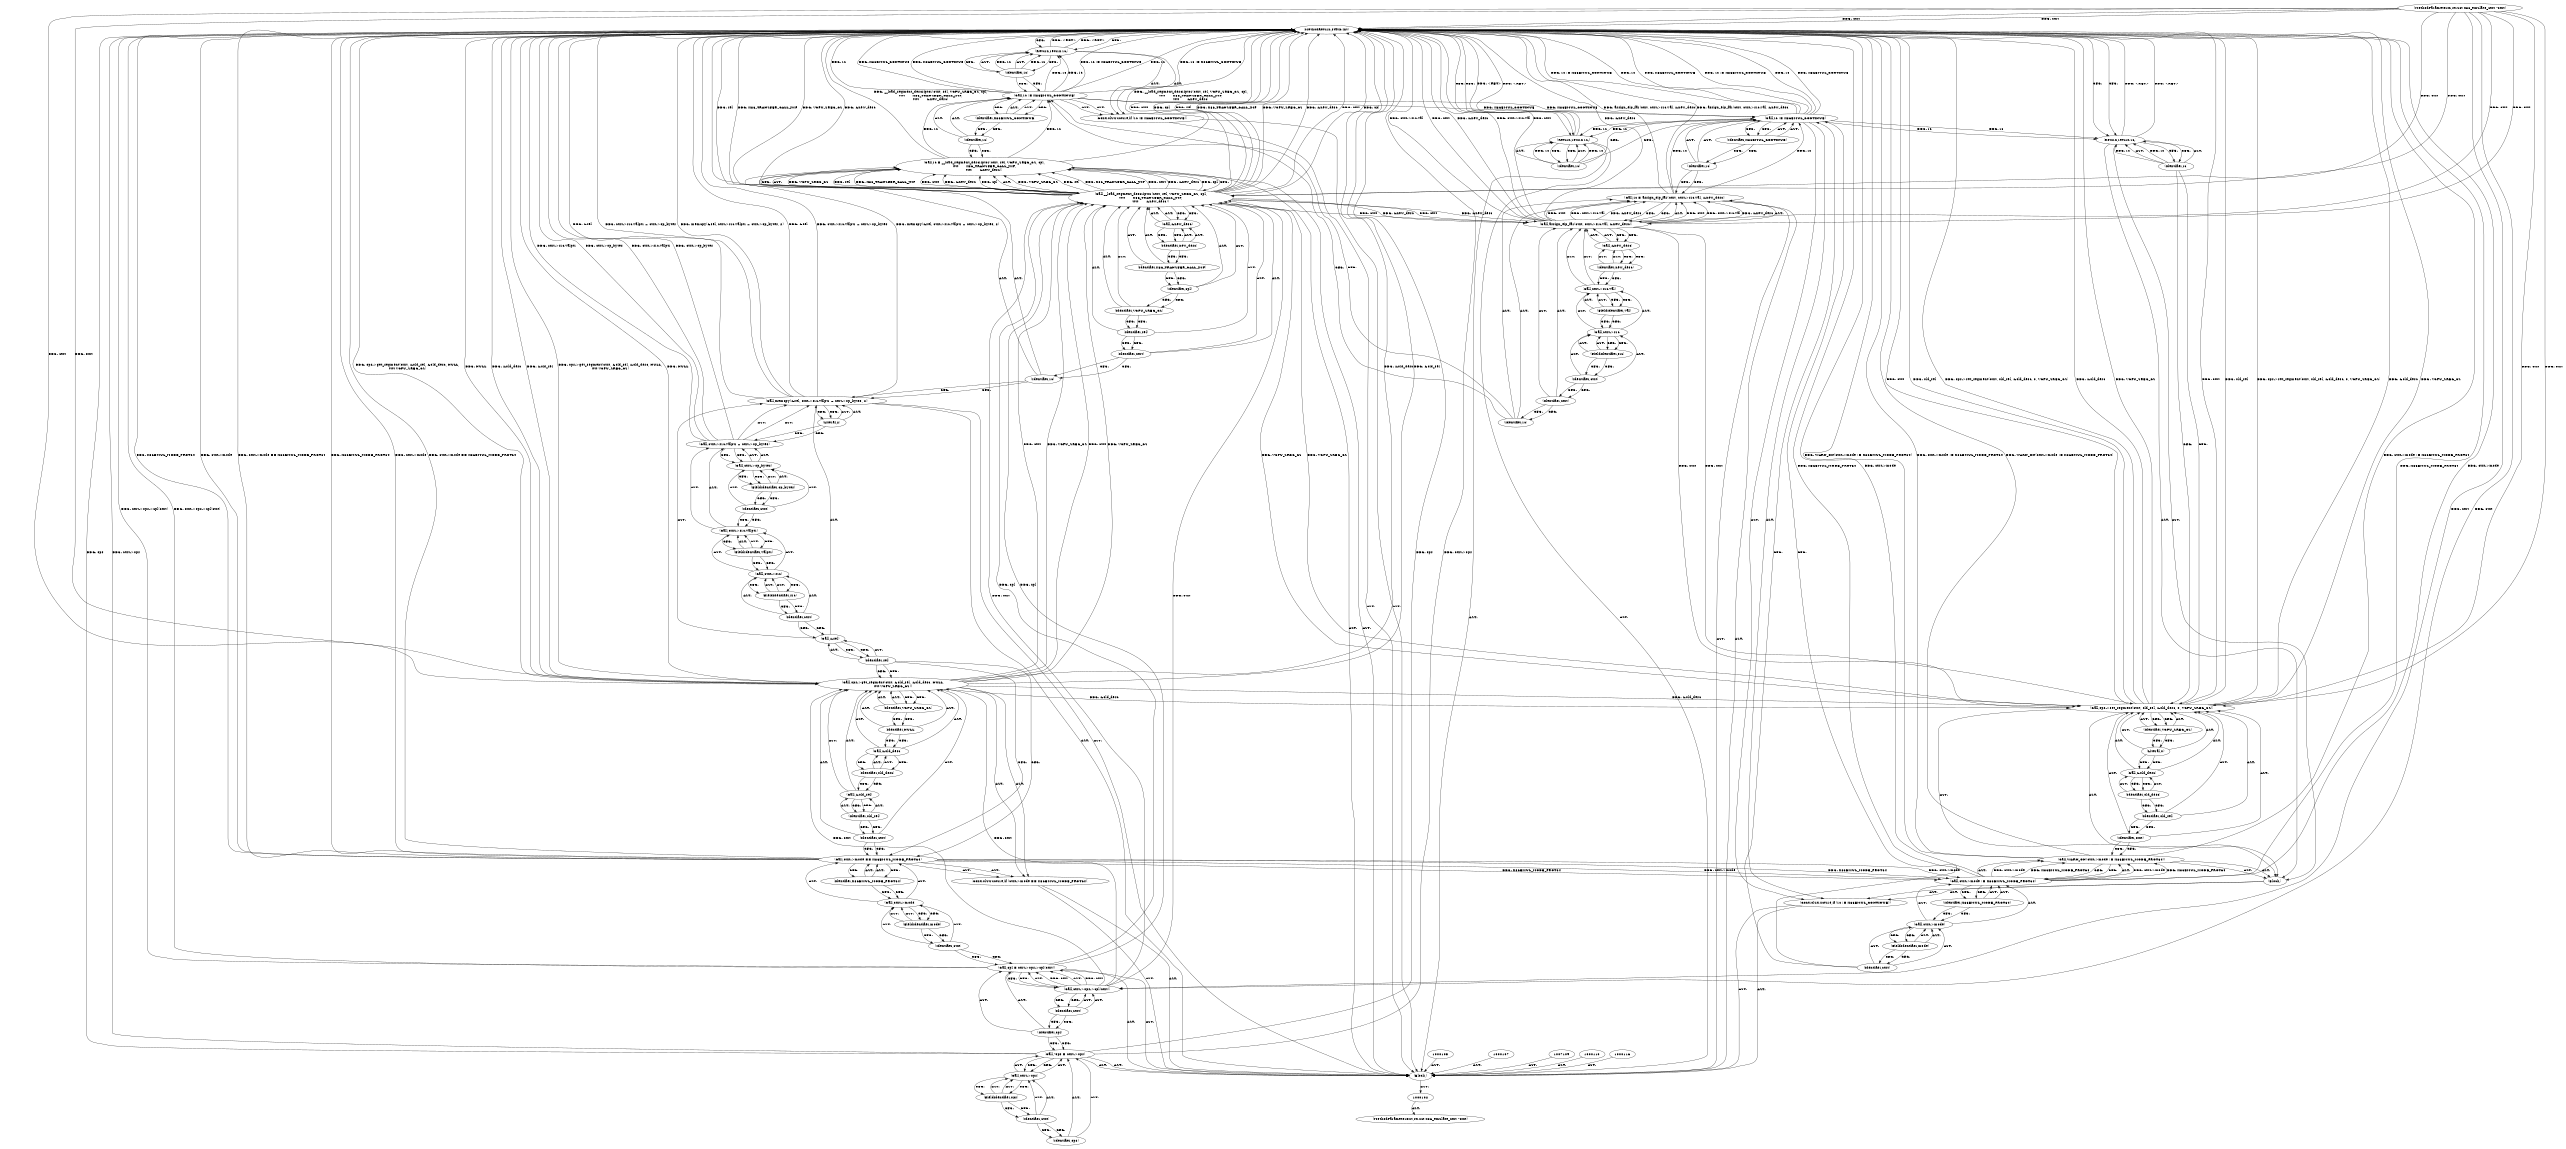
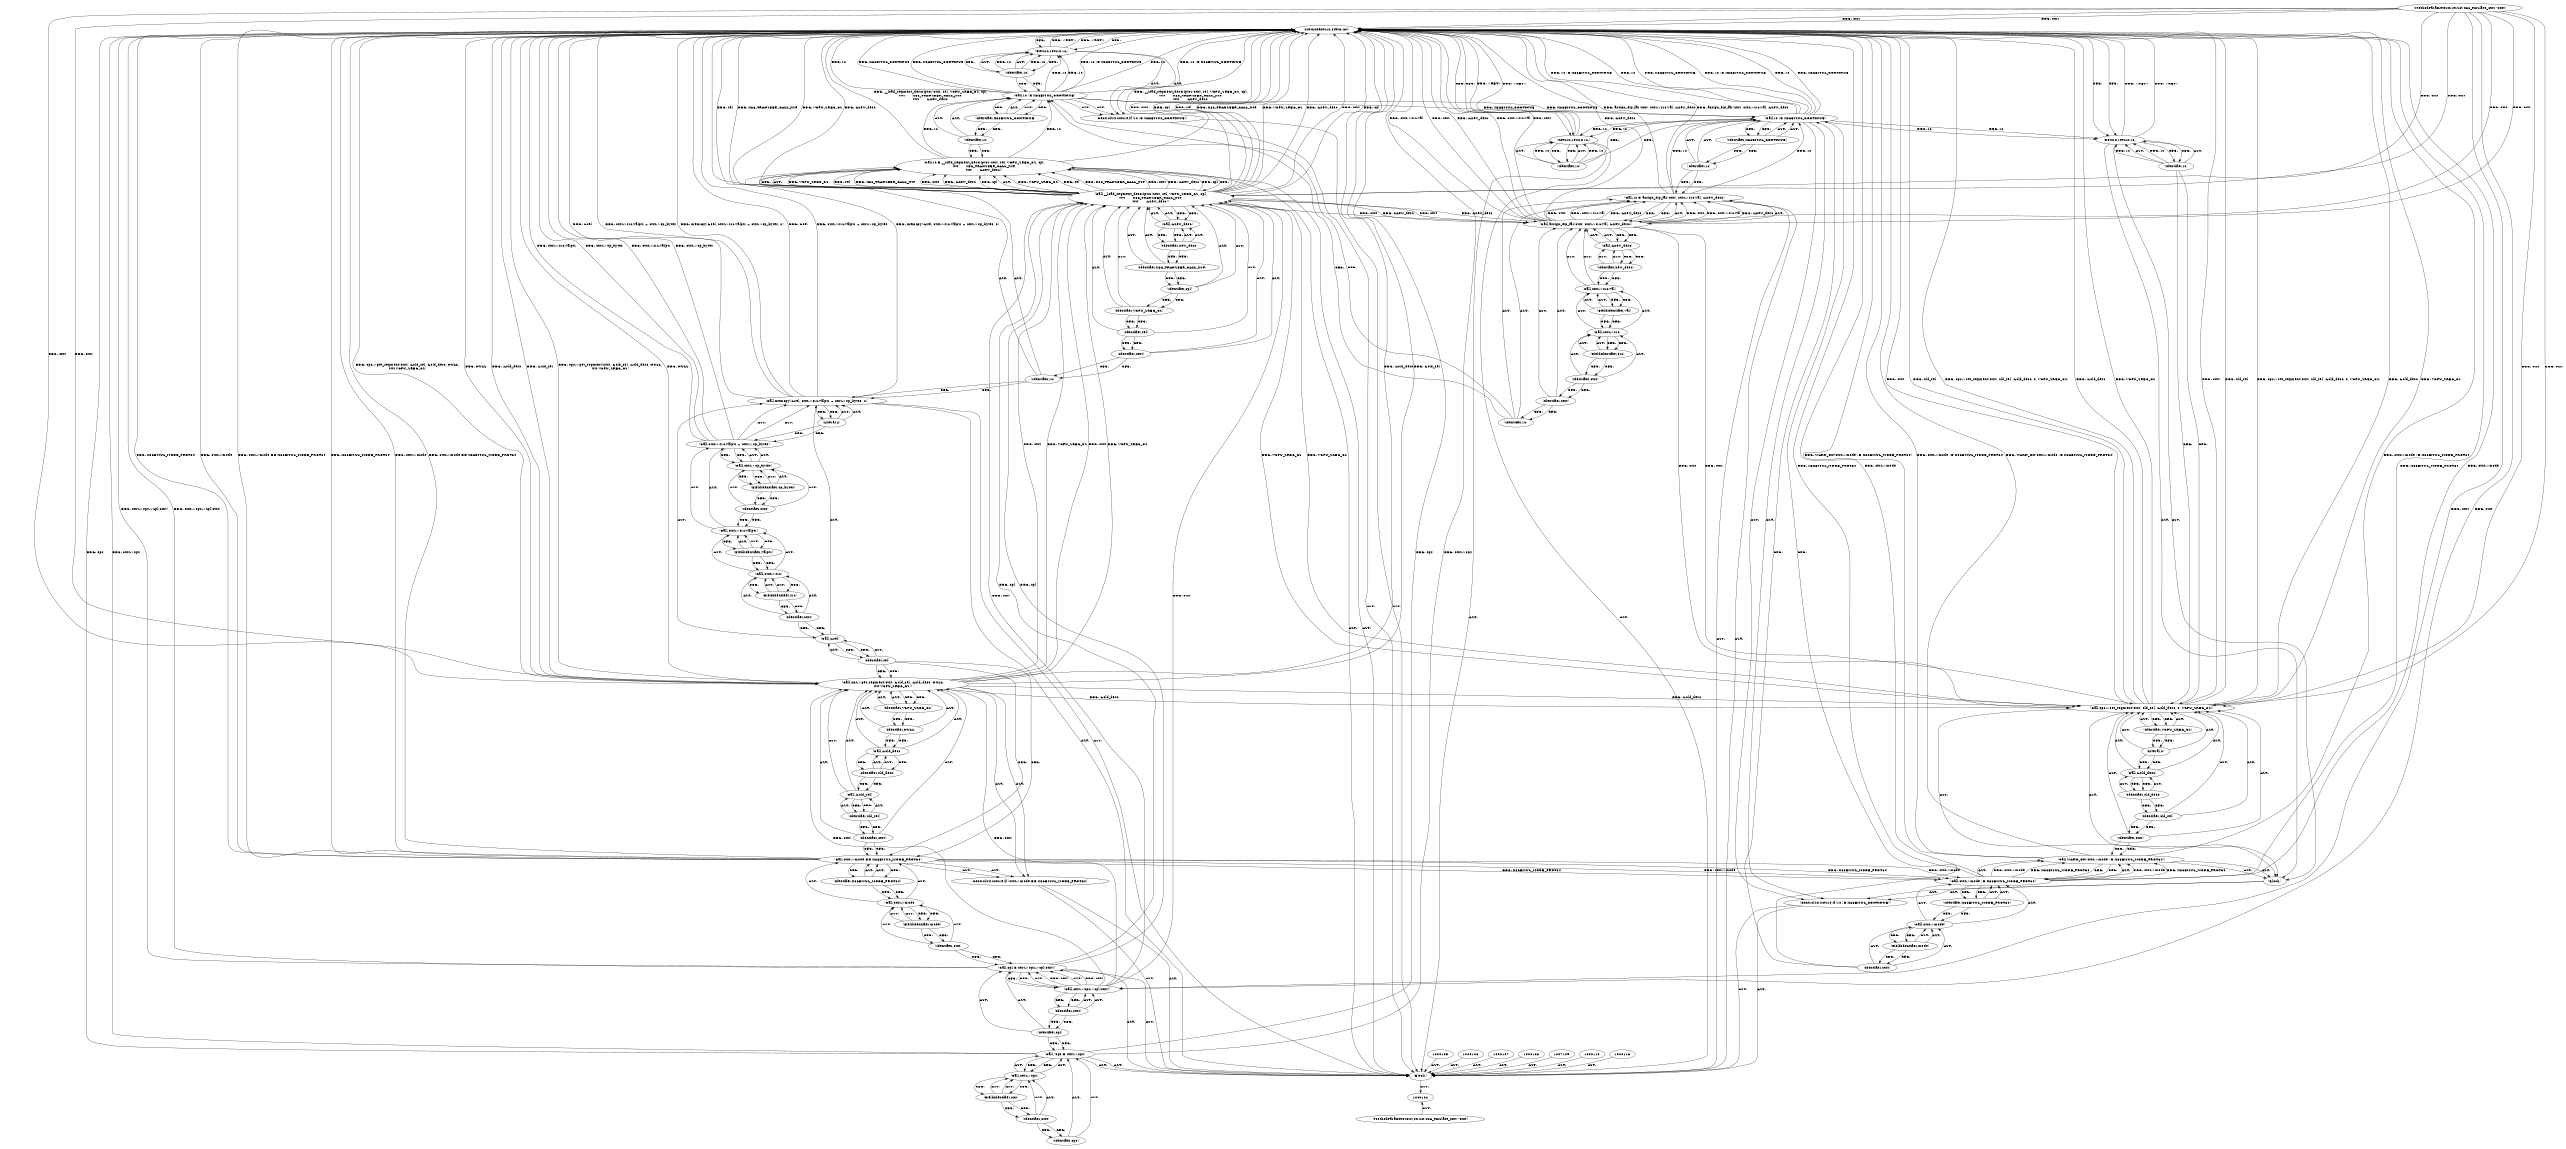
node "1000106": added
node "1000108": added
edge "1000102" -> "(MethodParameterOut,struct x86_emulate_ctxt *ctxt)": reversed
